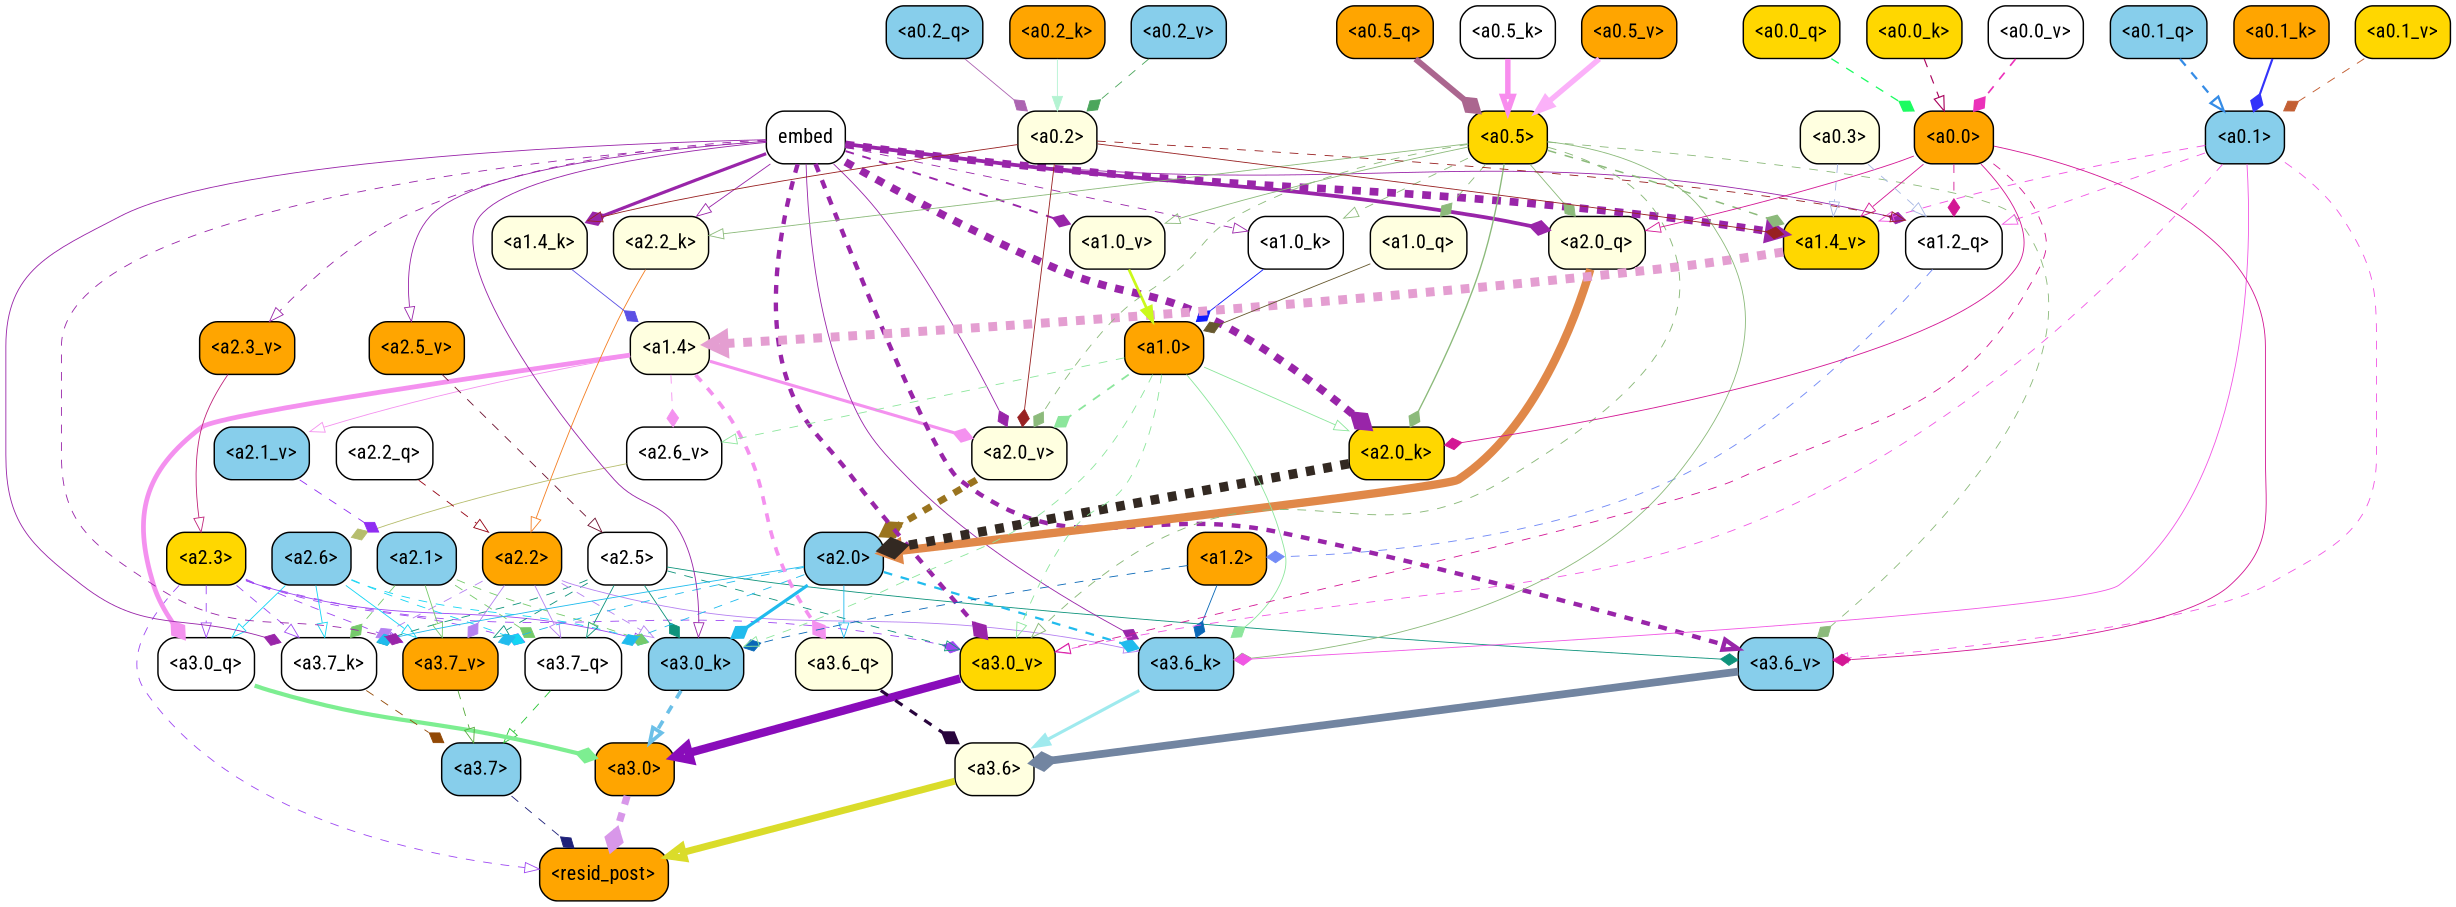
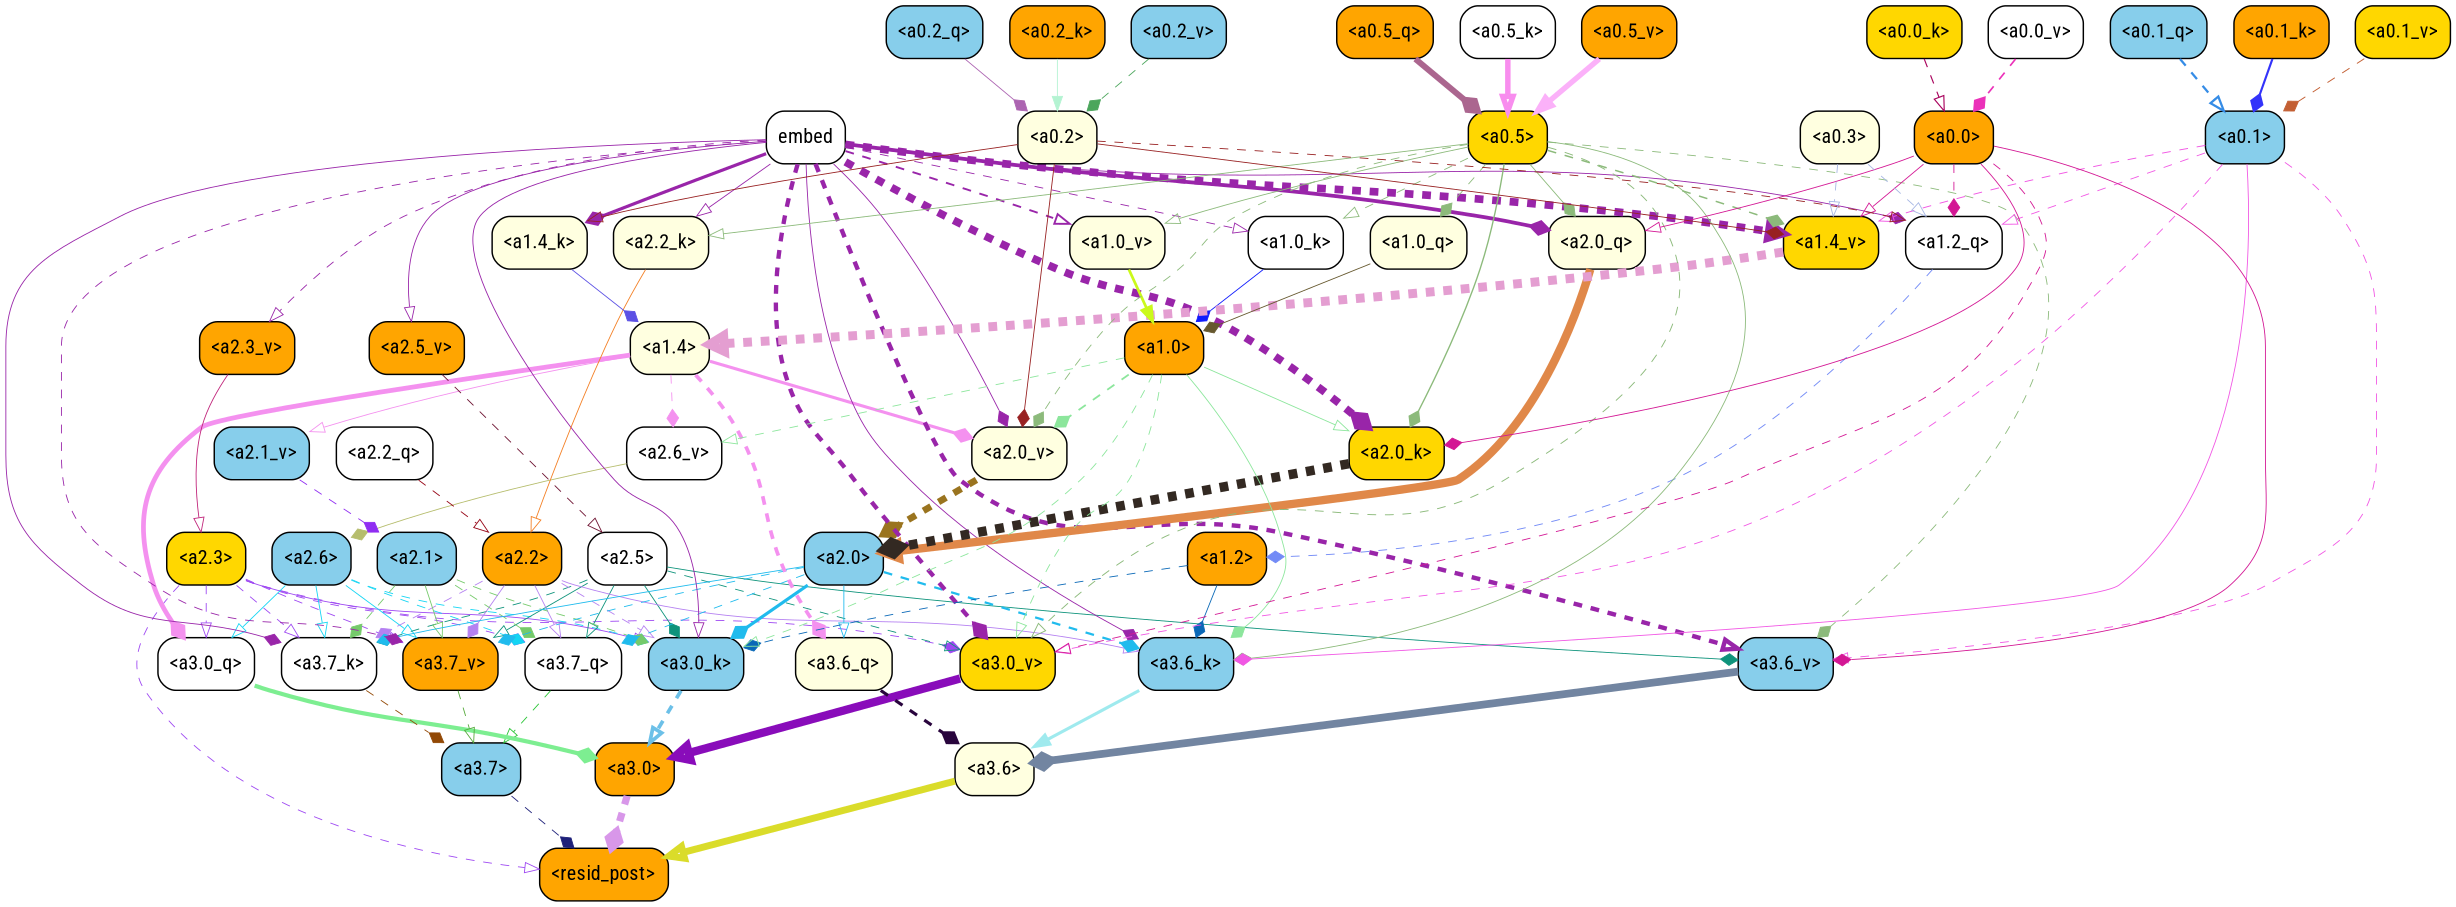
node "<a0.0_q>": removed
edge "embed" -> "<a1.0_v>": arrowhead diamond -> onormal
edge "<a2.5>" -> "<a3.7_v>": style dashed -> solid
